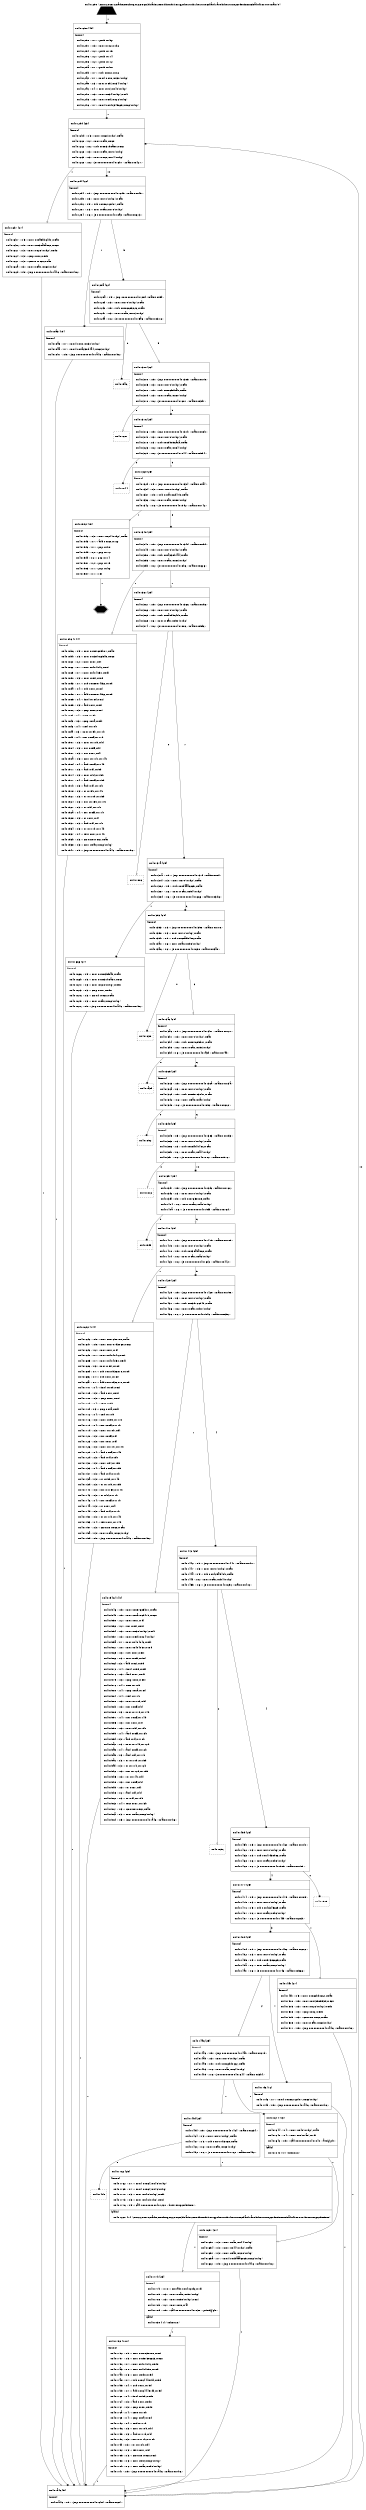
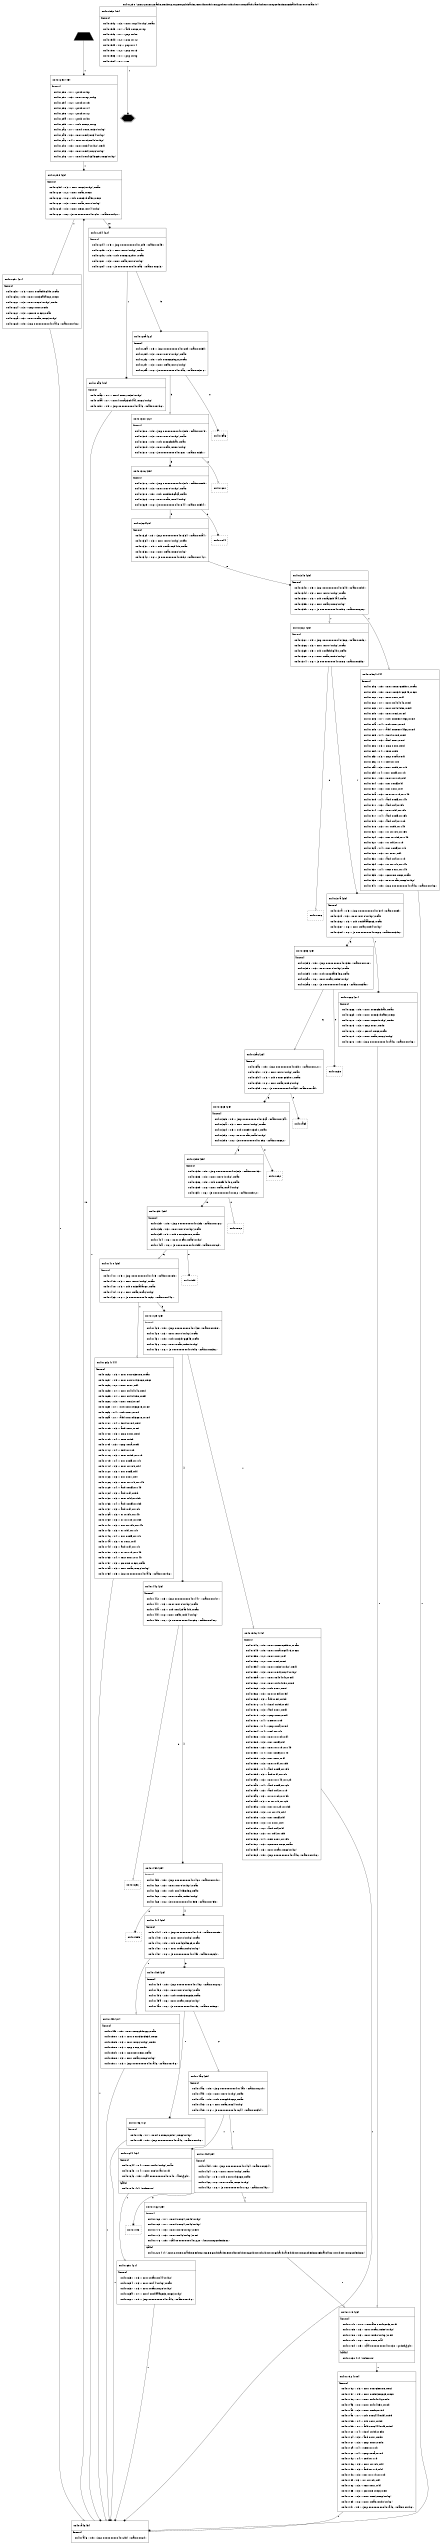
edge "0x40132f [25]" -> "0x4019d2 [19]": removed, label "1"
edge "0x401666 [27]" -> "0x401a46 [5]": now "0x401666 [27]" -> "0x40177b [23]"
edge "0x401651 [21]" -> "0x401a46 [5]": arrowhead onormal -> box
